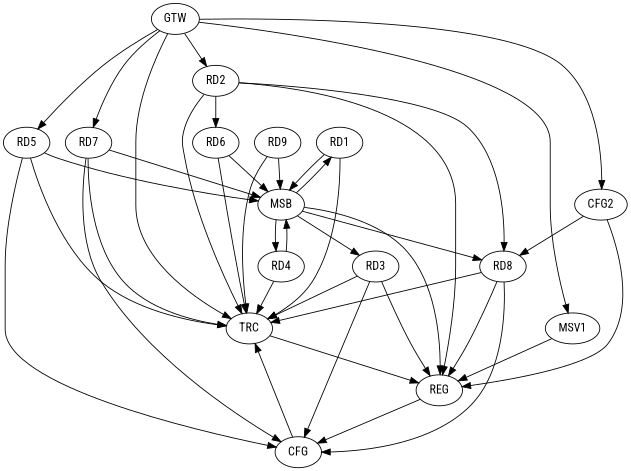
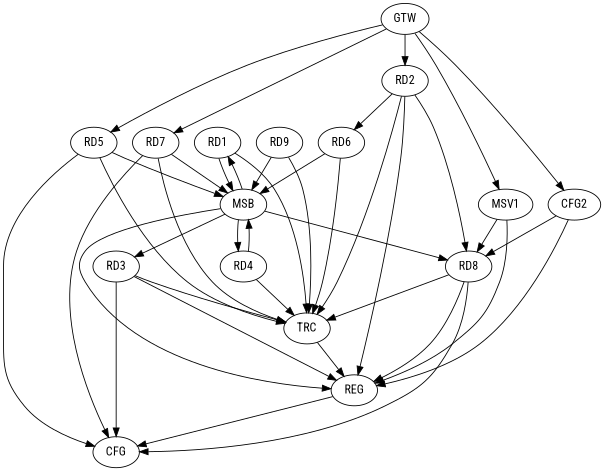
edge "GTW" -> "TRC": removed
edge "MSV1" -> "RD8": added
edge "CFG" -> "TRC": removed
